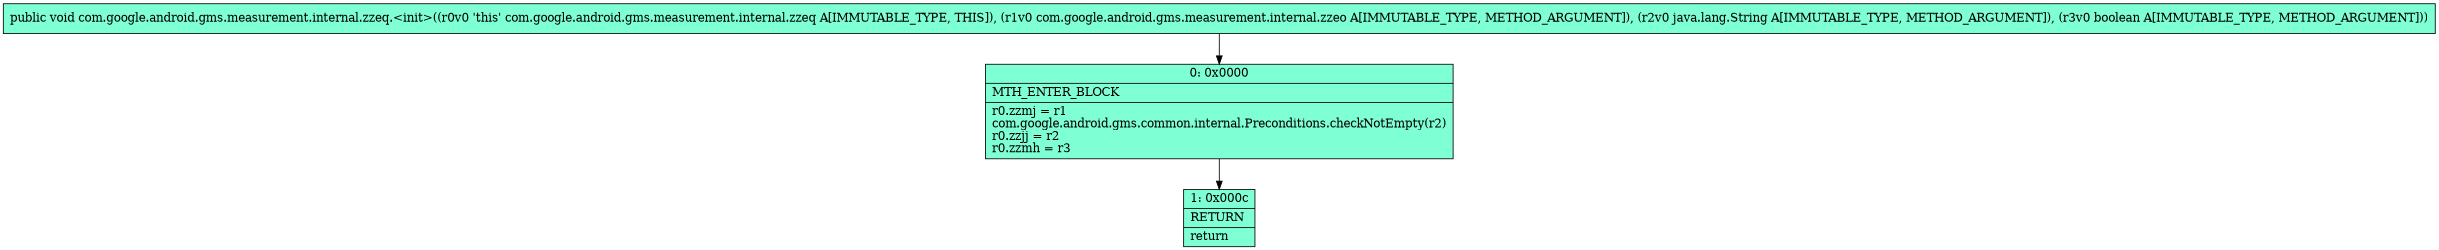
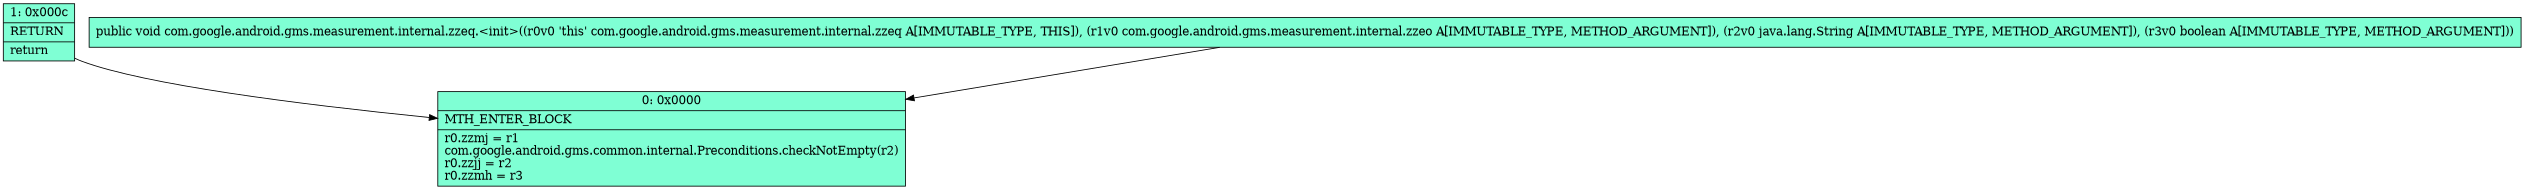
edge "0: 0x0000" -> "1: 0x000c": reversed
